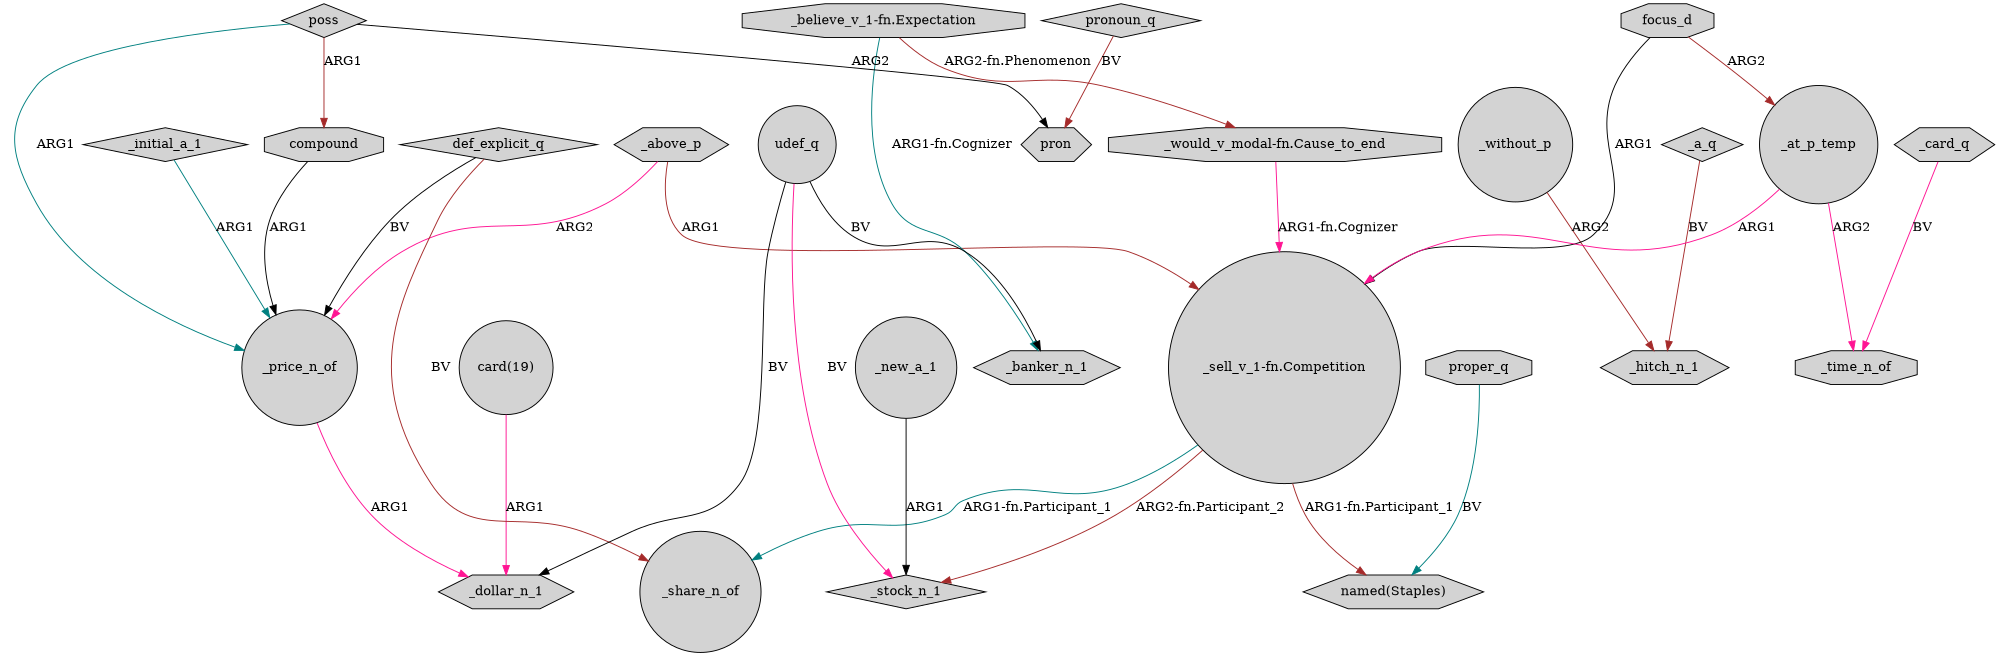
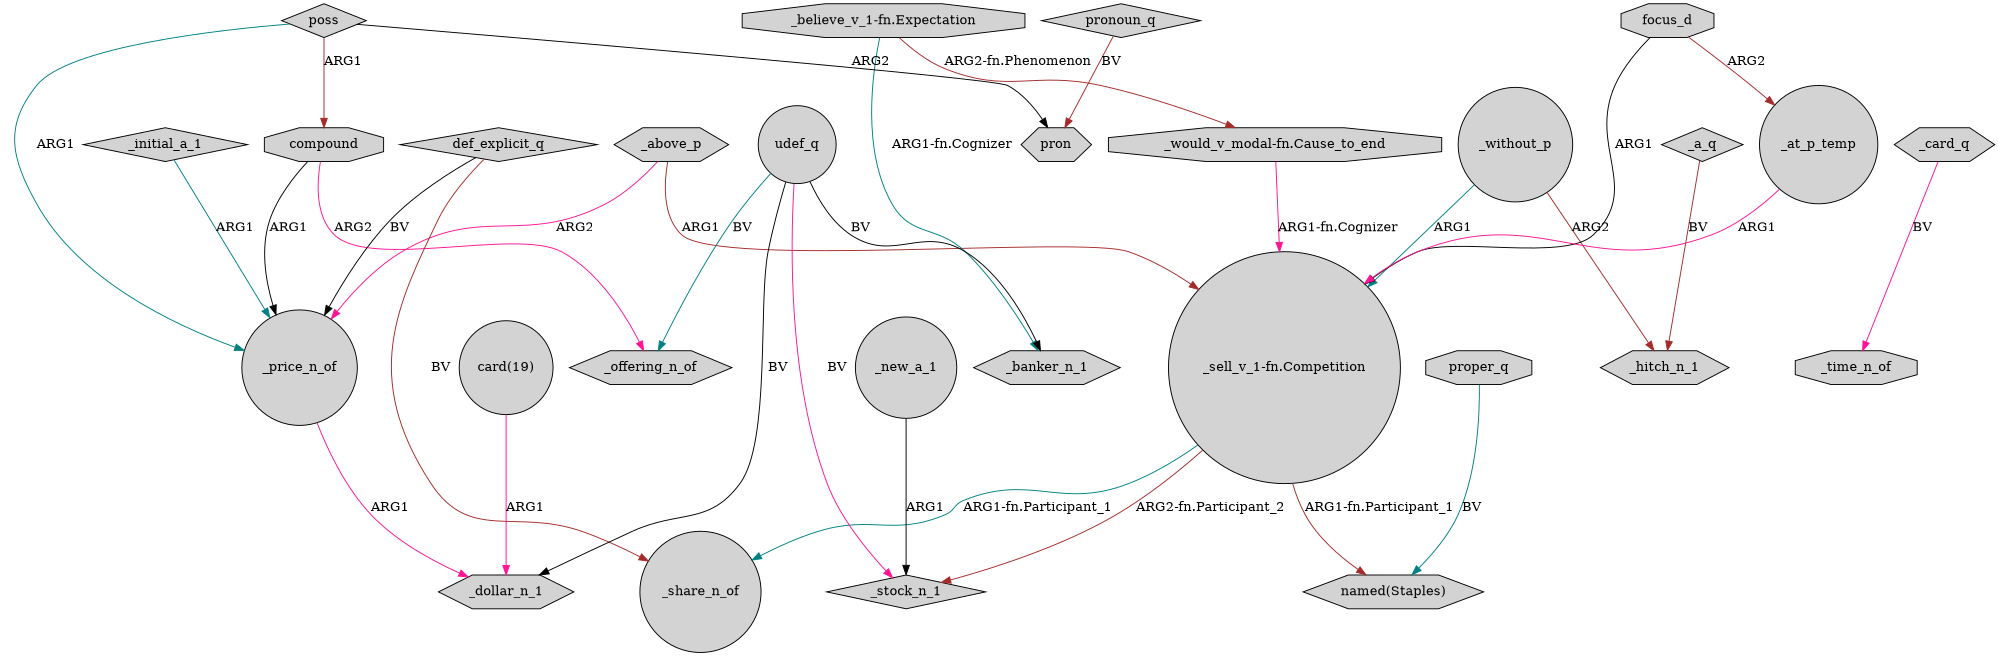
edge "_without_p" -> "_sell_v_1-fn.Competition": added, label "ARG1"
edge "_at_p_temp" -> "_time_n_of": removed, label "ARG2"
node "_offering_n_of": added
